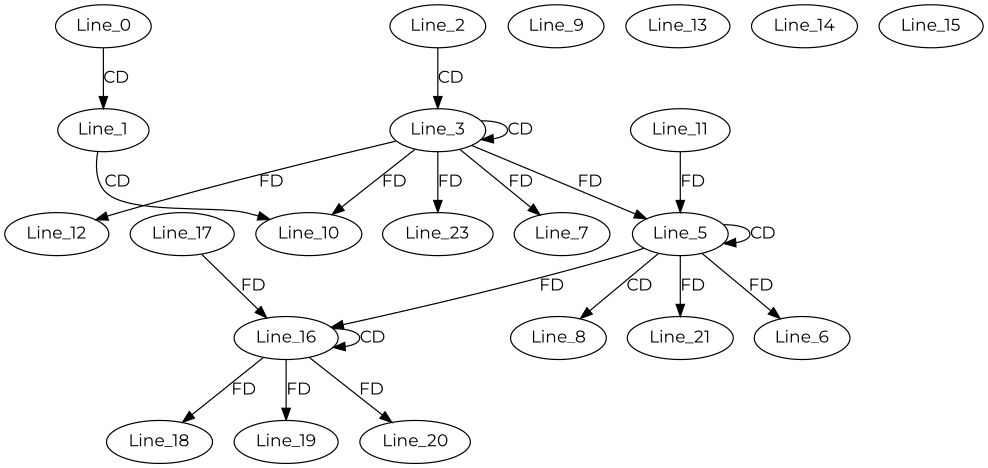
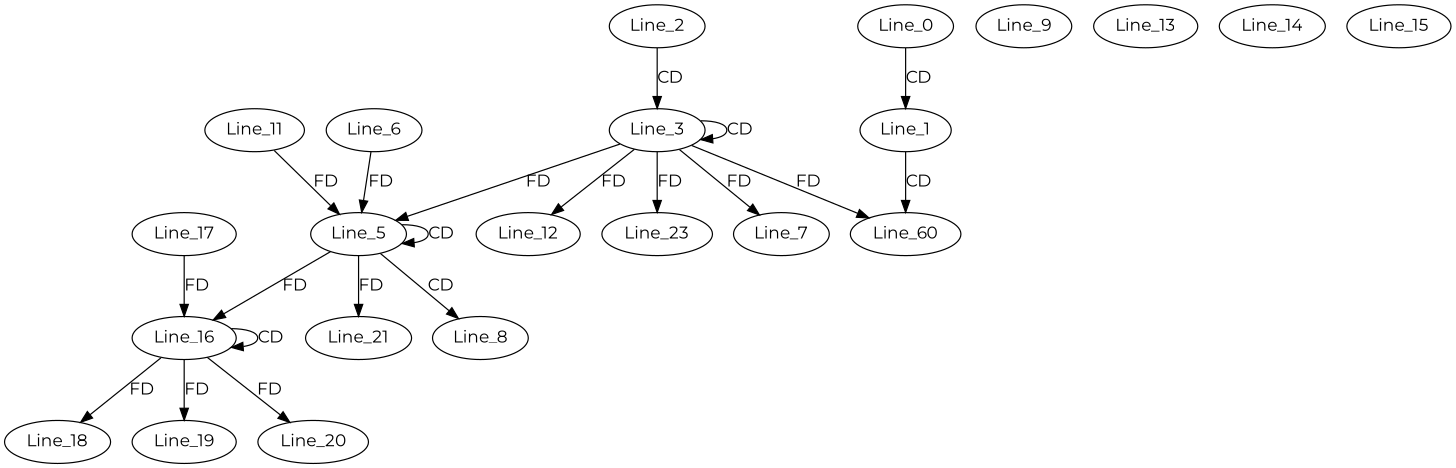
node "Line_10": label "Line_10" -> "Line_60"
edge "Line_5" -> "Line_6": reversed
